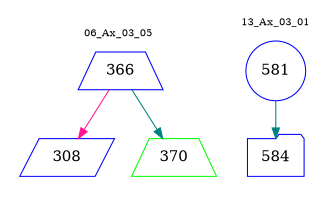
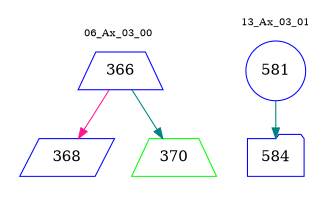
cluster "06_Ax_03_05": label "06_Ax_03_05" -> "06_Ax_03_00"
node "308": label "308" -> "368"
